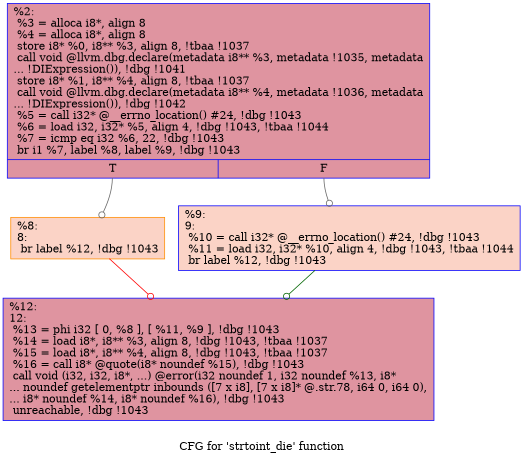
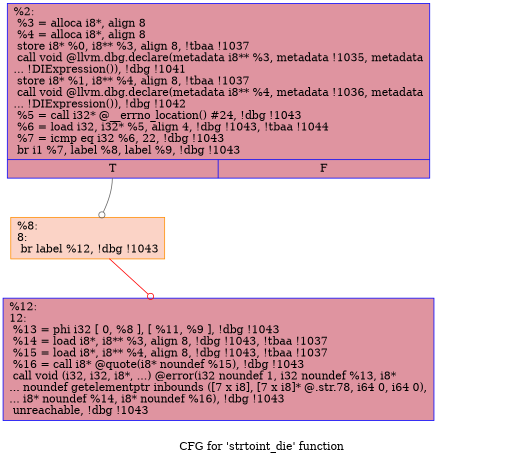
node "%9:": removed
